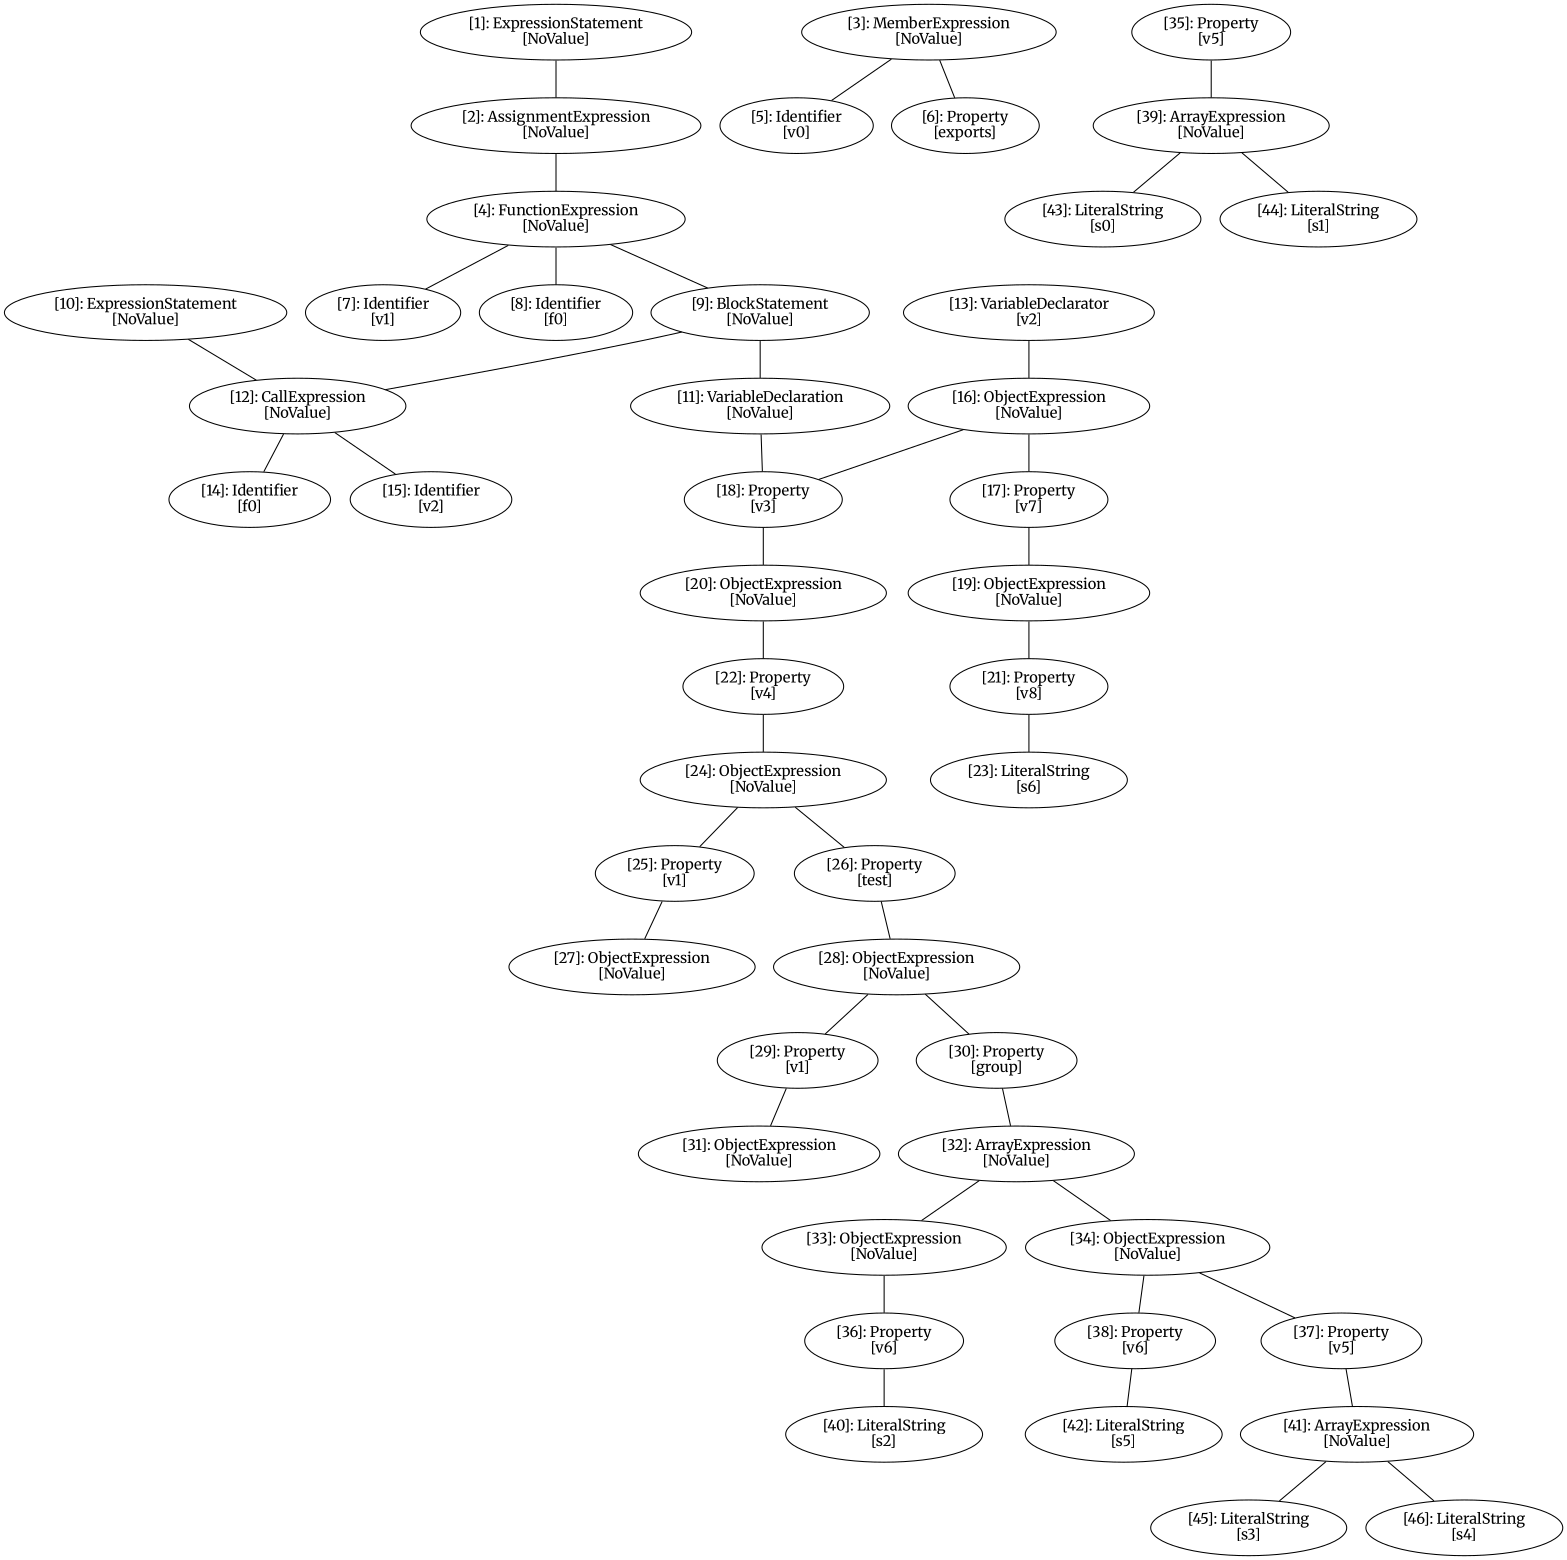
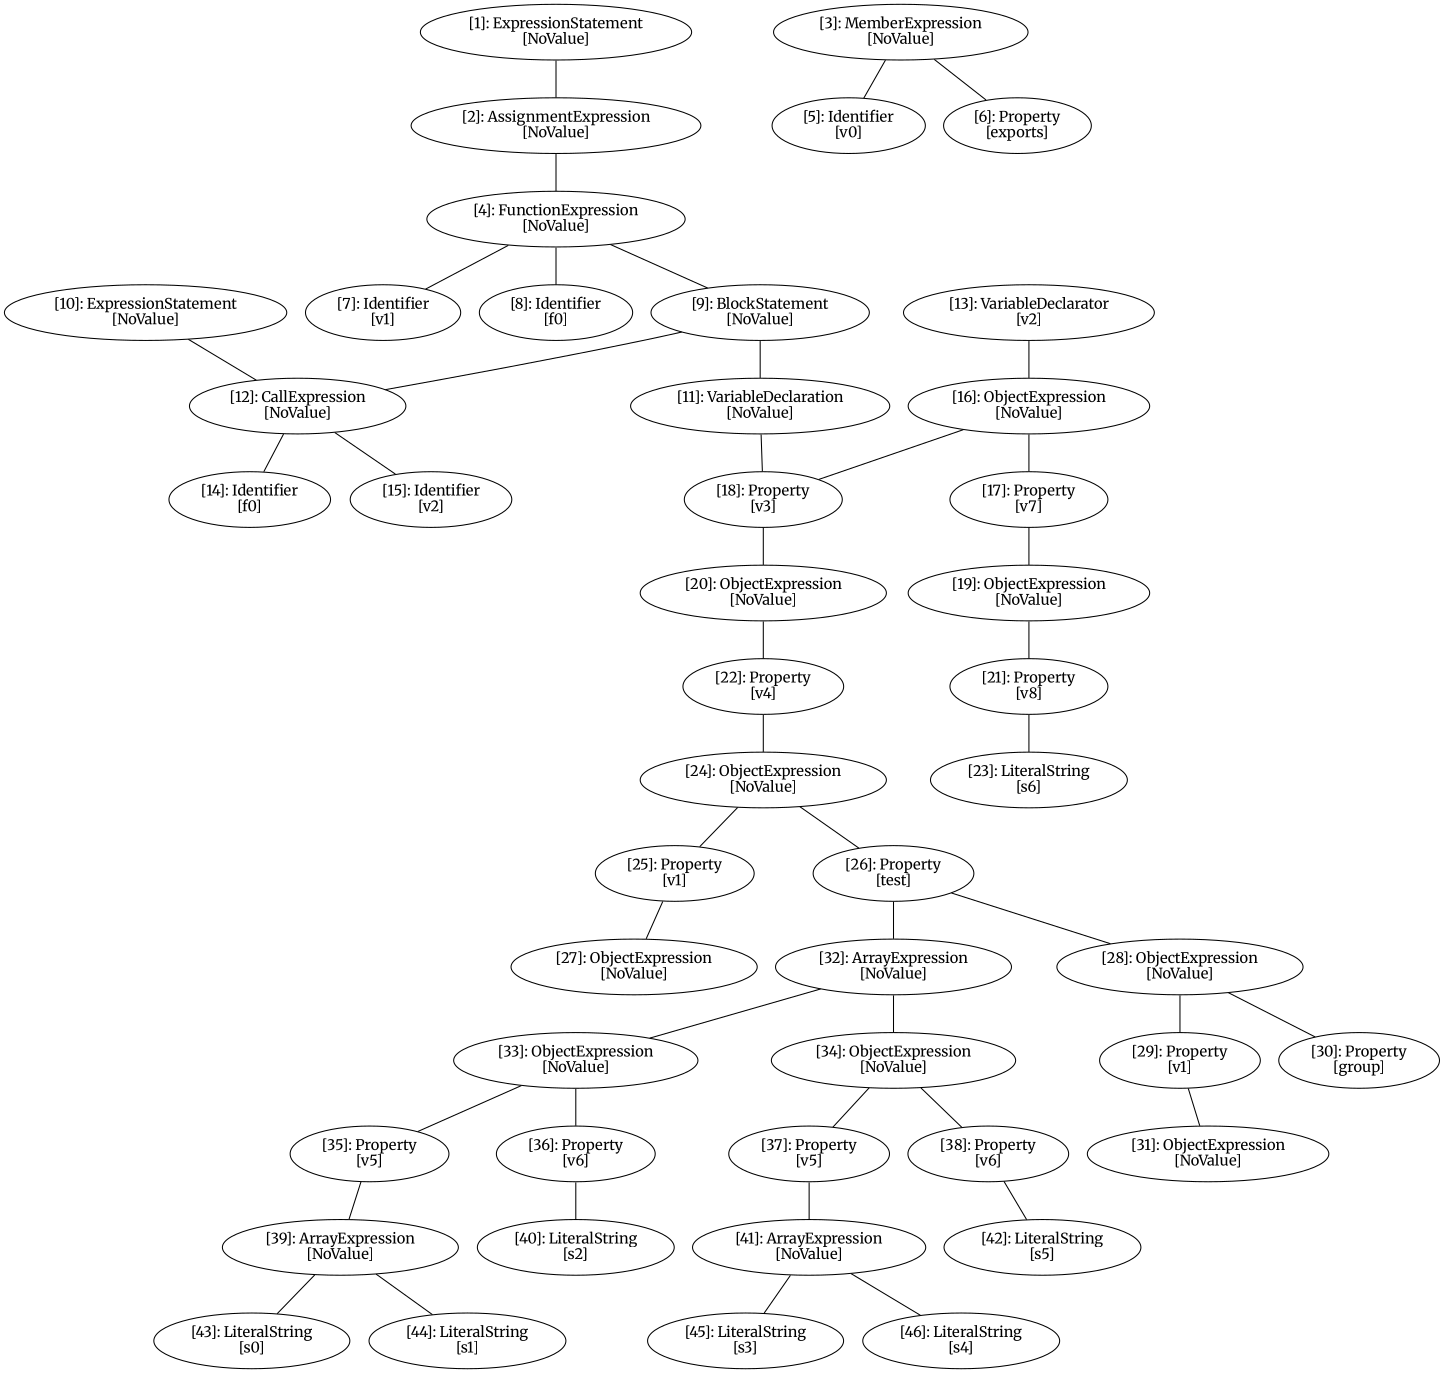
edge "[30]: Property [group]" -- "[32]: ArrayExpression [NoValue]": now "[26]: Property [test]" -- "[32]: ArrayExpression [NoValue]"
edge "[33]: ObjectExpression [NoValue]" -- "[35]: Property [v5]": added
